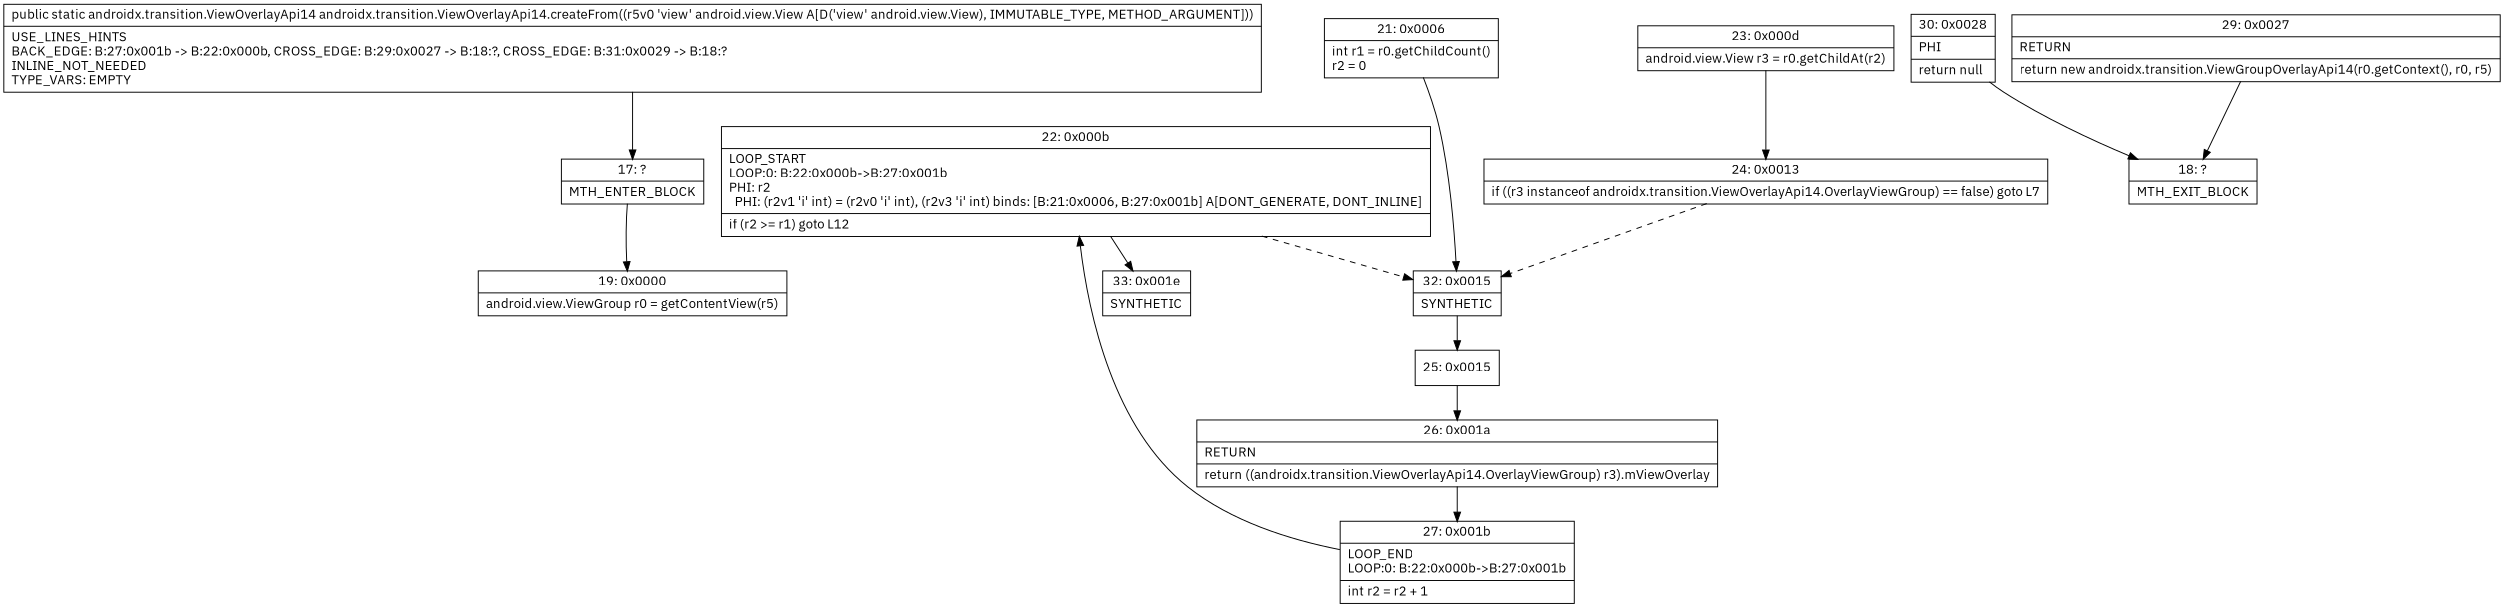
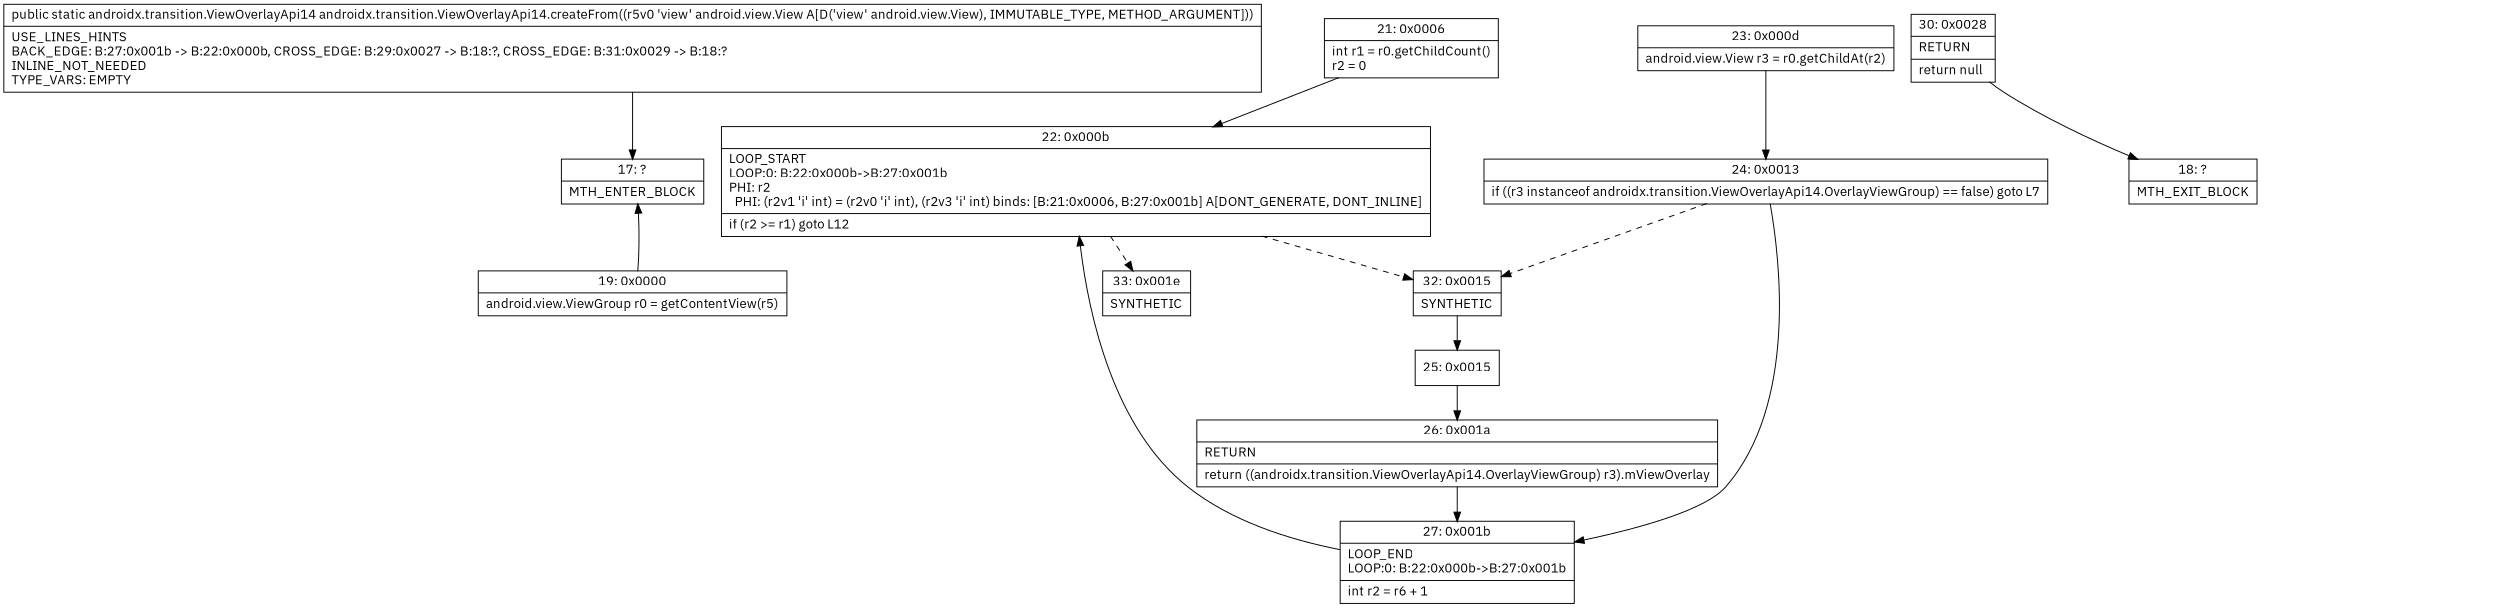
node "30: 0x0028": text "PHI" -> "RETURN"
node "29: 0x0027": removed
edge "21: 0x0006" -> "32: 0x0015": now "21: 0x0006" -> "22: 0x000b"
edge "17: ?" -> "19: 0x0000": reversed
edge "22: 0x000b" -> "33: 0x001e": style solid -> dashed
edge "24: 0x0013" -> "27: 0x001b": added
node "27: 0x001b": text "int r2 = r2 + 1" -> "int r2 = r6 + 1"
